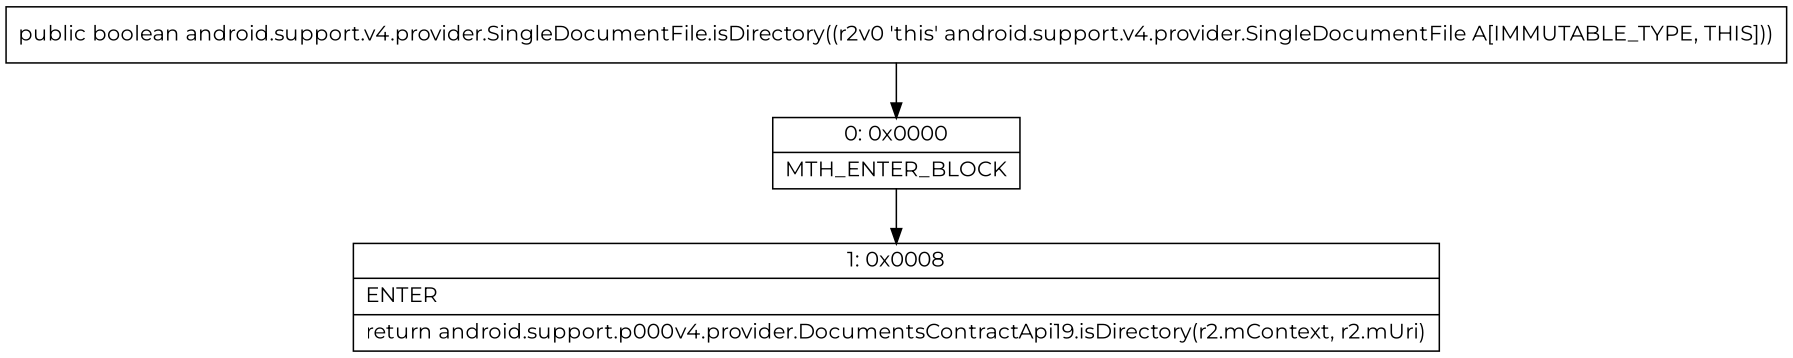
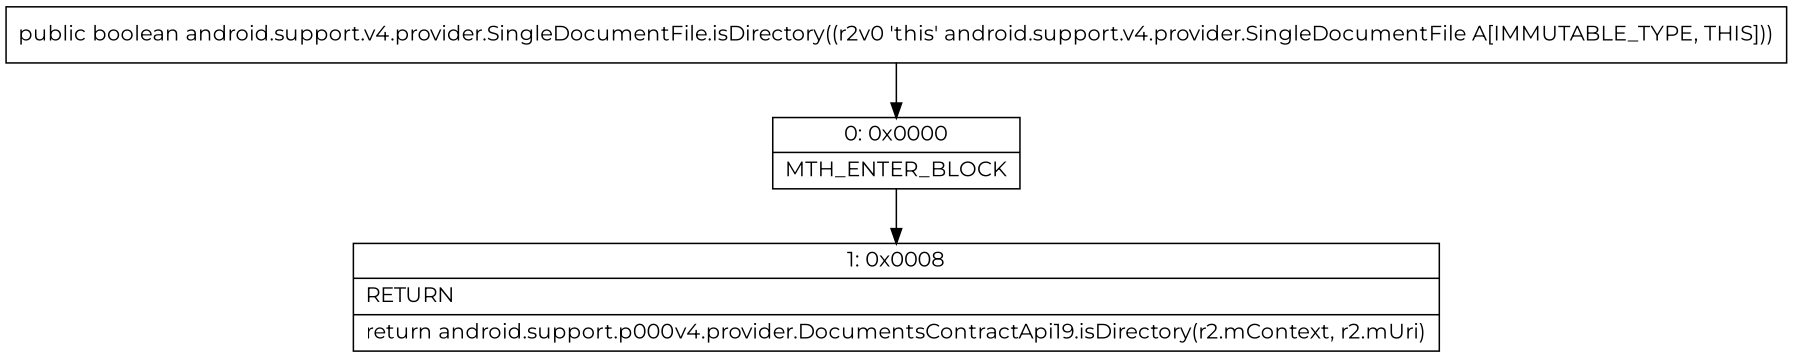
node "1: 0x0008": text "ENTER" -> "RETURN"
